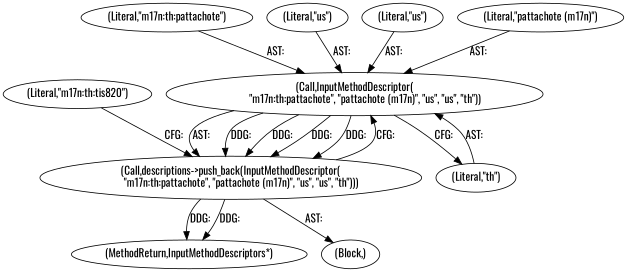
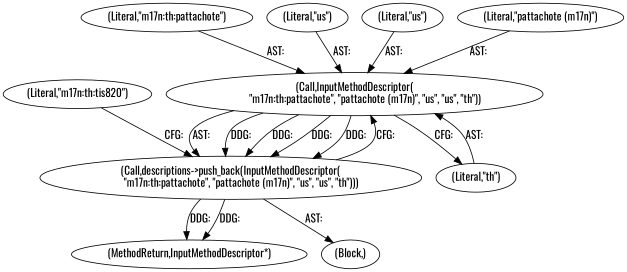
node "(MethodReturn,InputMethodDescriptors*)": label "(MethodReturn,InputMethodDescriptors*)" -> "(MethodReturn,InputMethodDescriptor*)"
